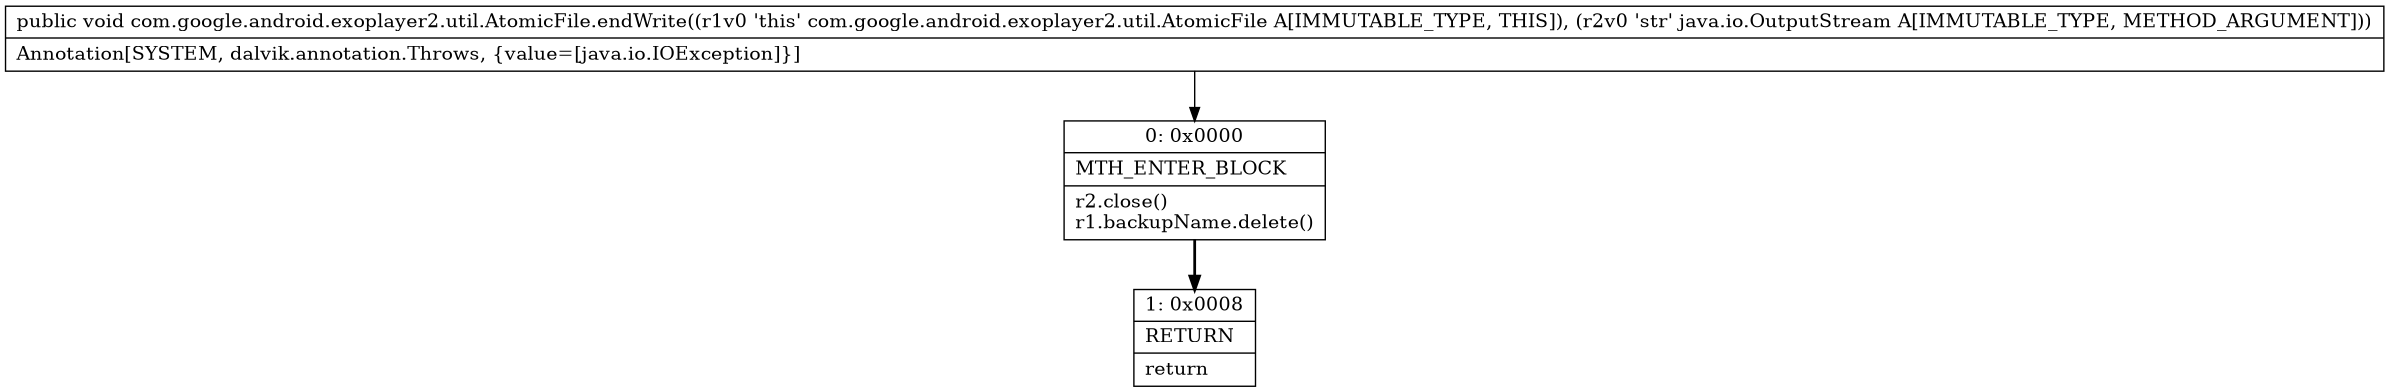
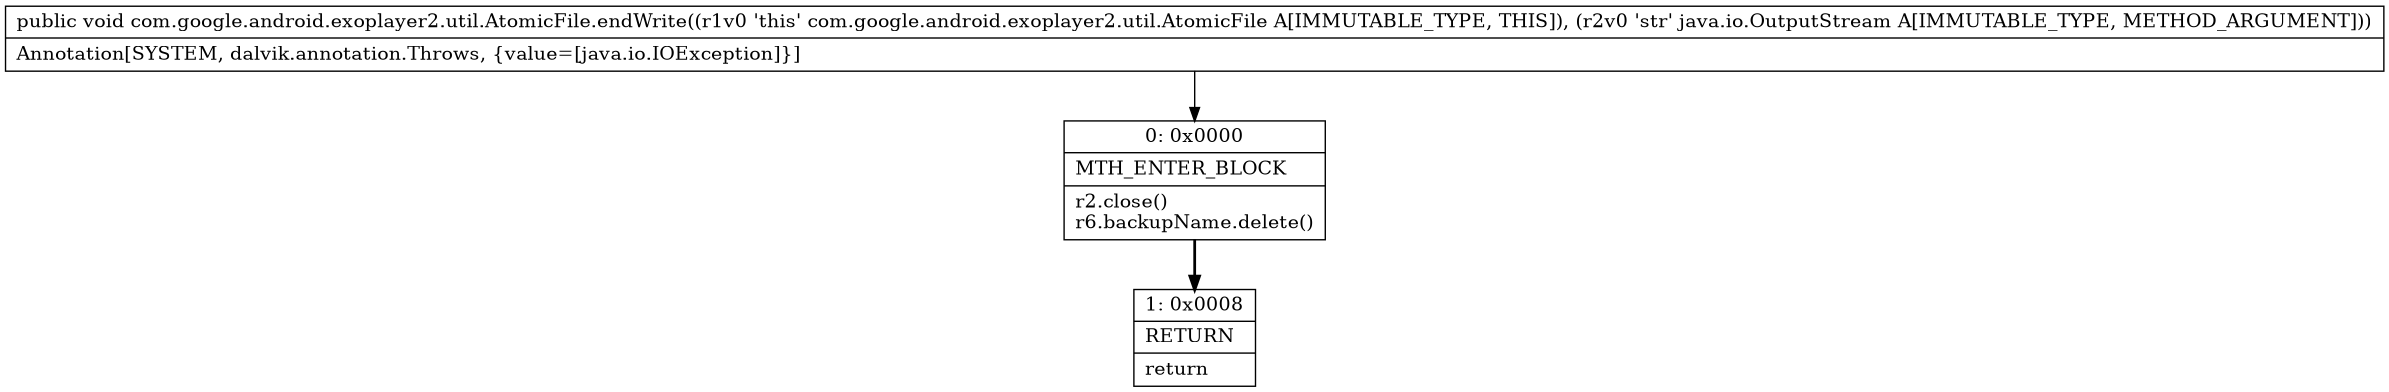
node "0: 0x0000": text "r1.backupName.delete()" -> "r6.backupName.delete()"
